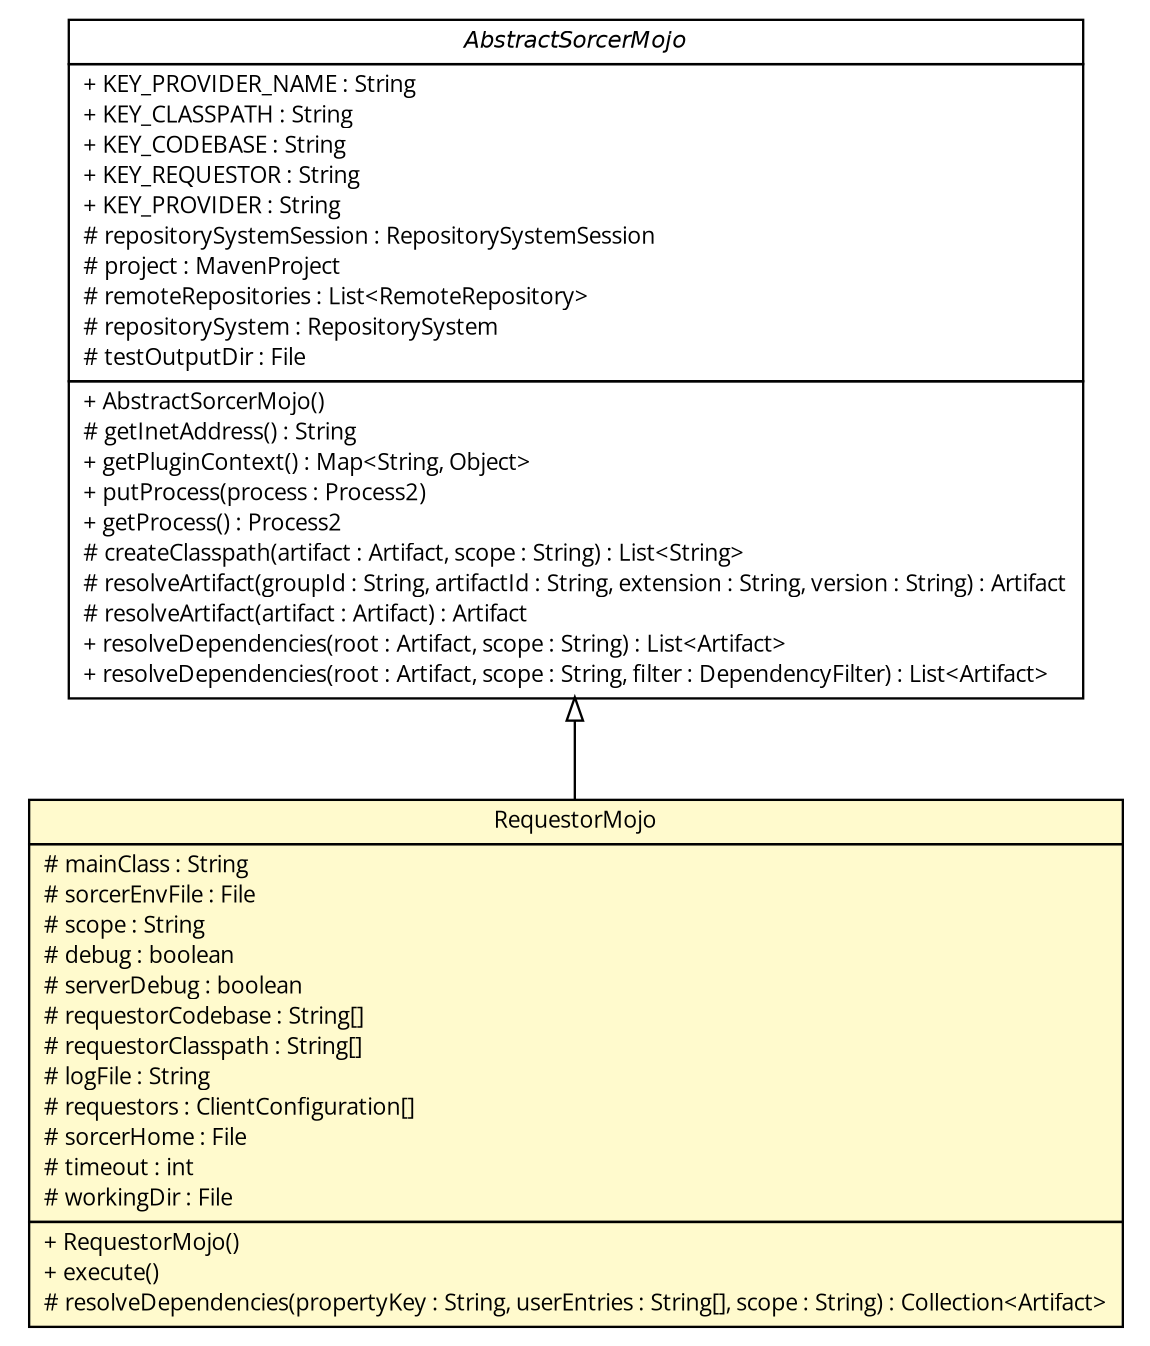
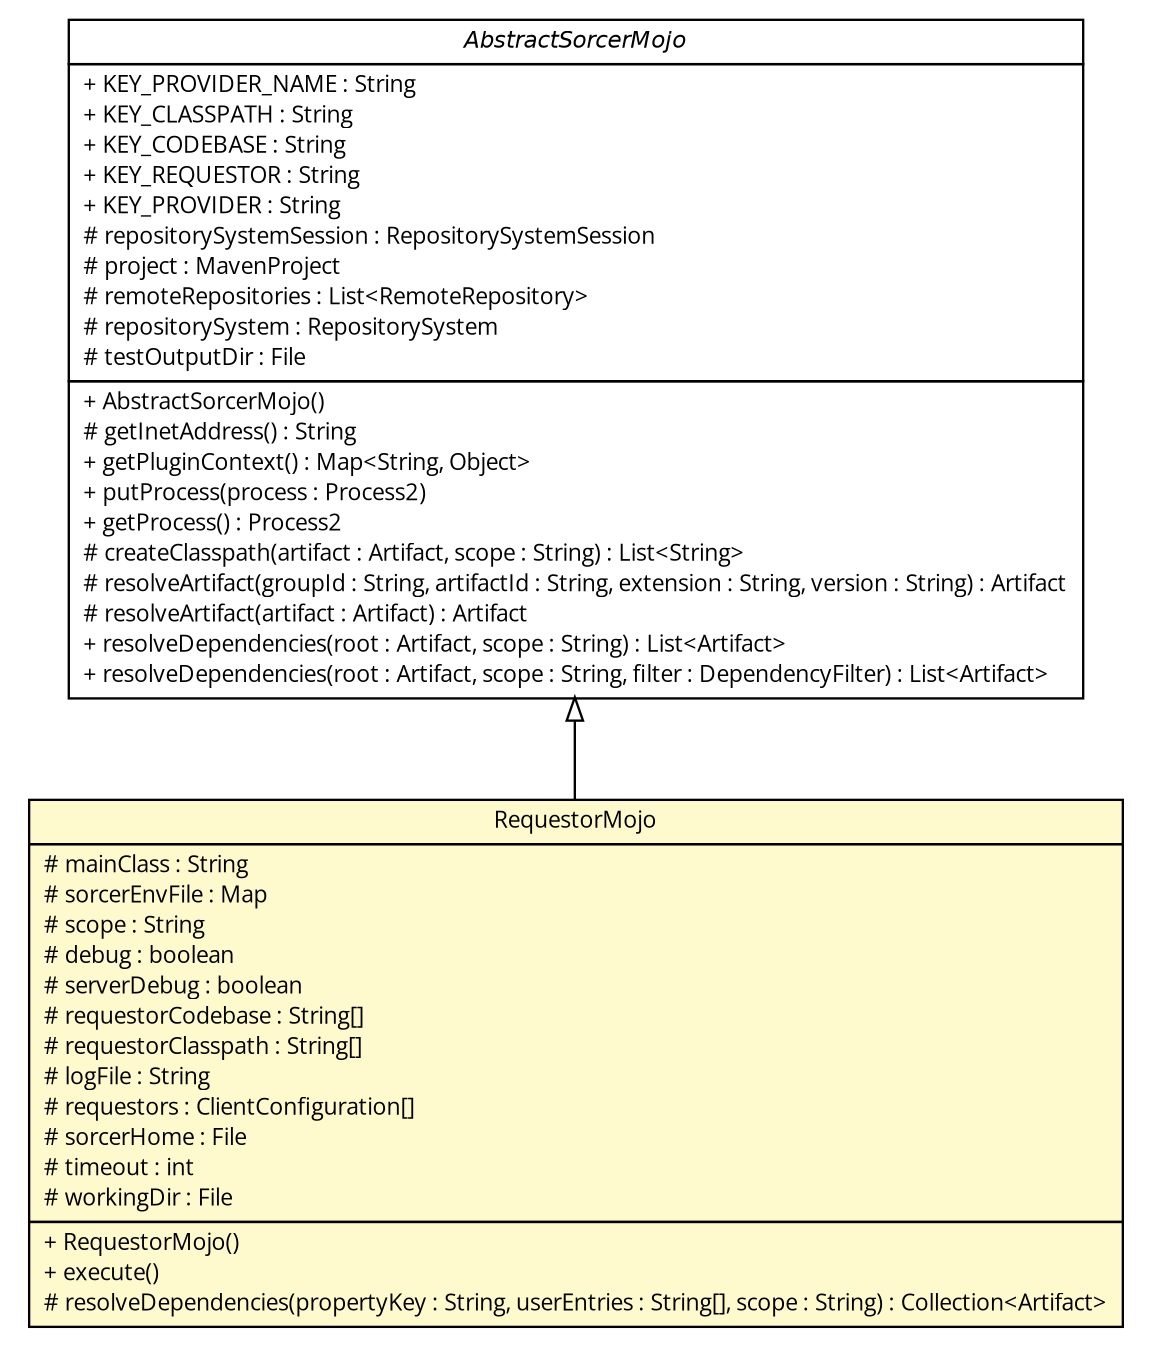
node "RequestorMojo": text "# sorcerEnvFile : File" -> "# sorcerEnvFile : Map"
